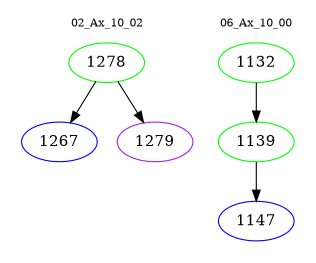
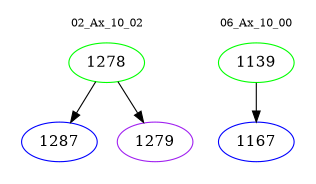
node "1132": removed
node "1267": label "1267" -> "1287"
node "1147": label "1147" -> "1167"
